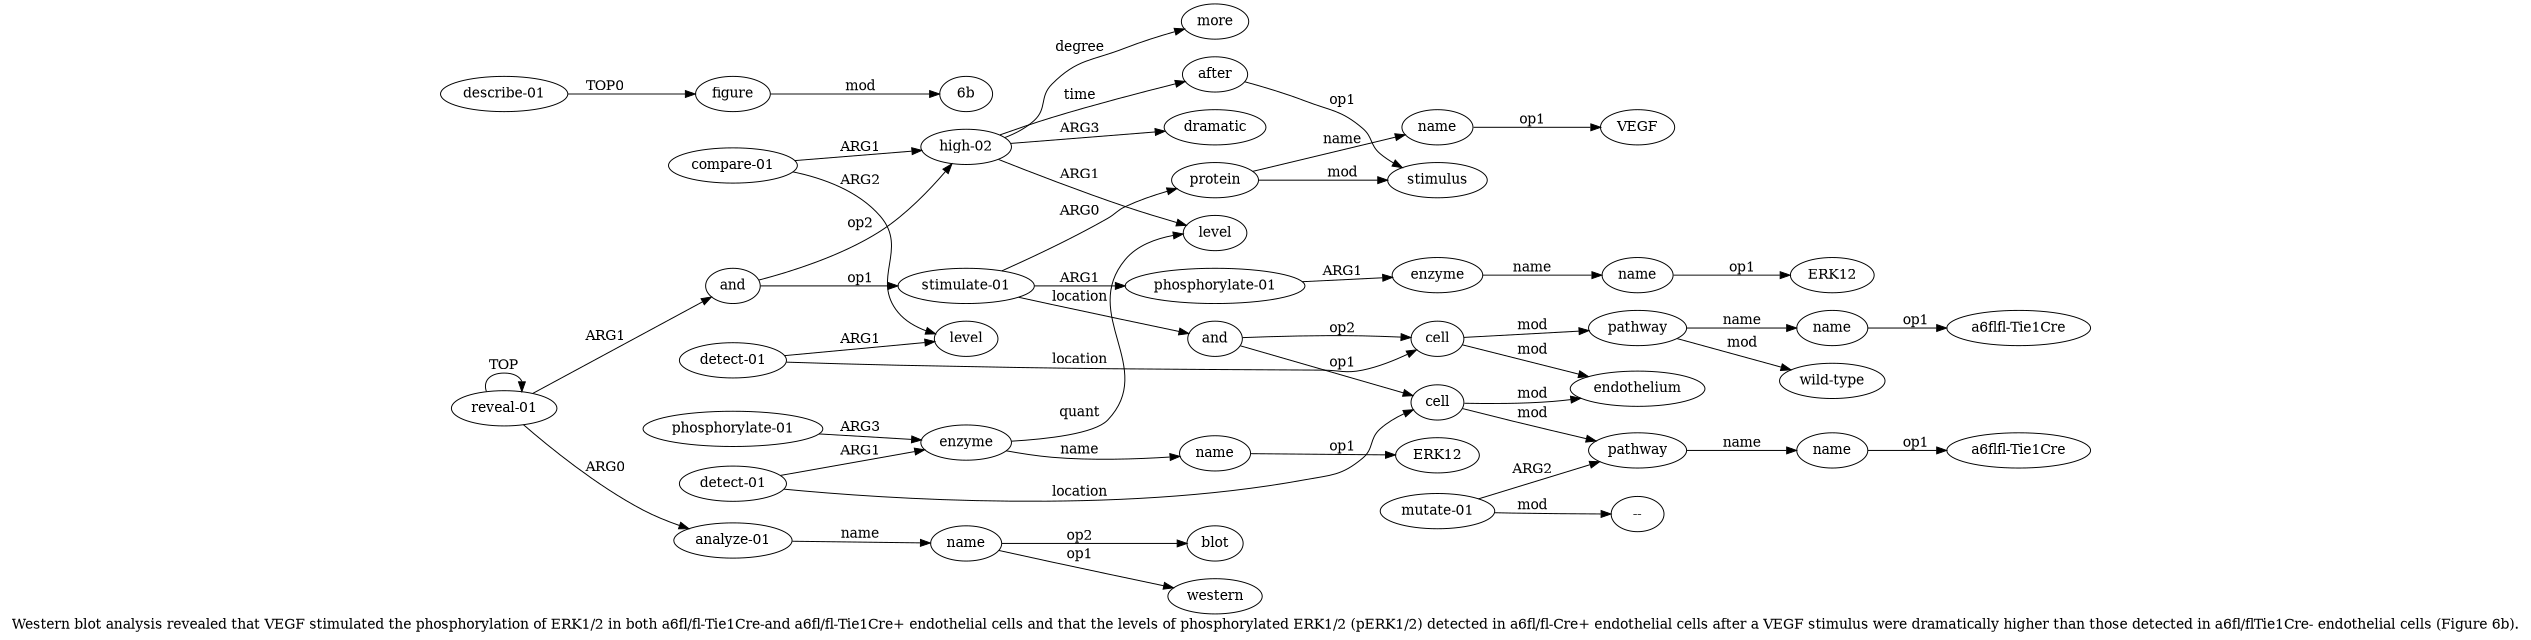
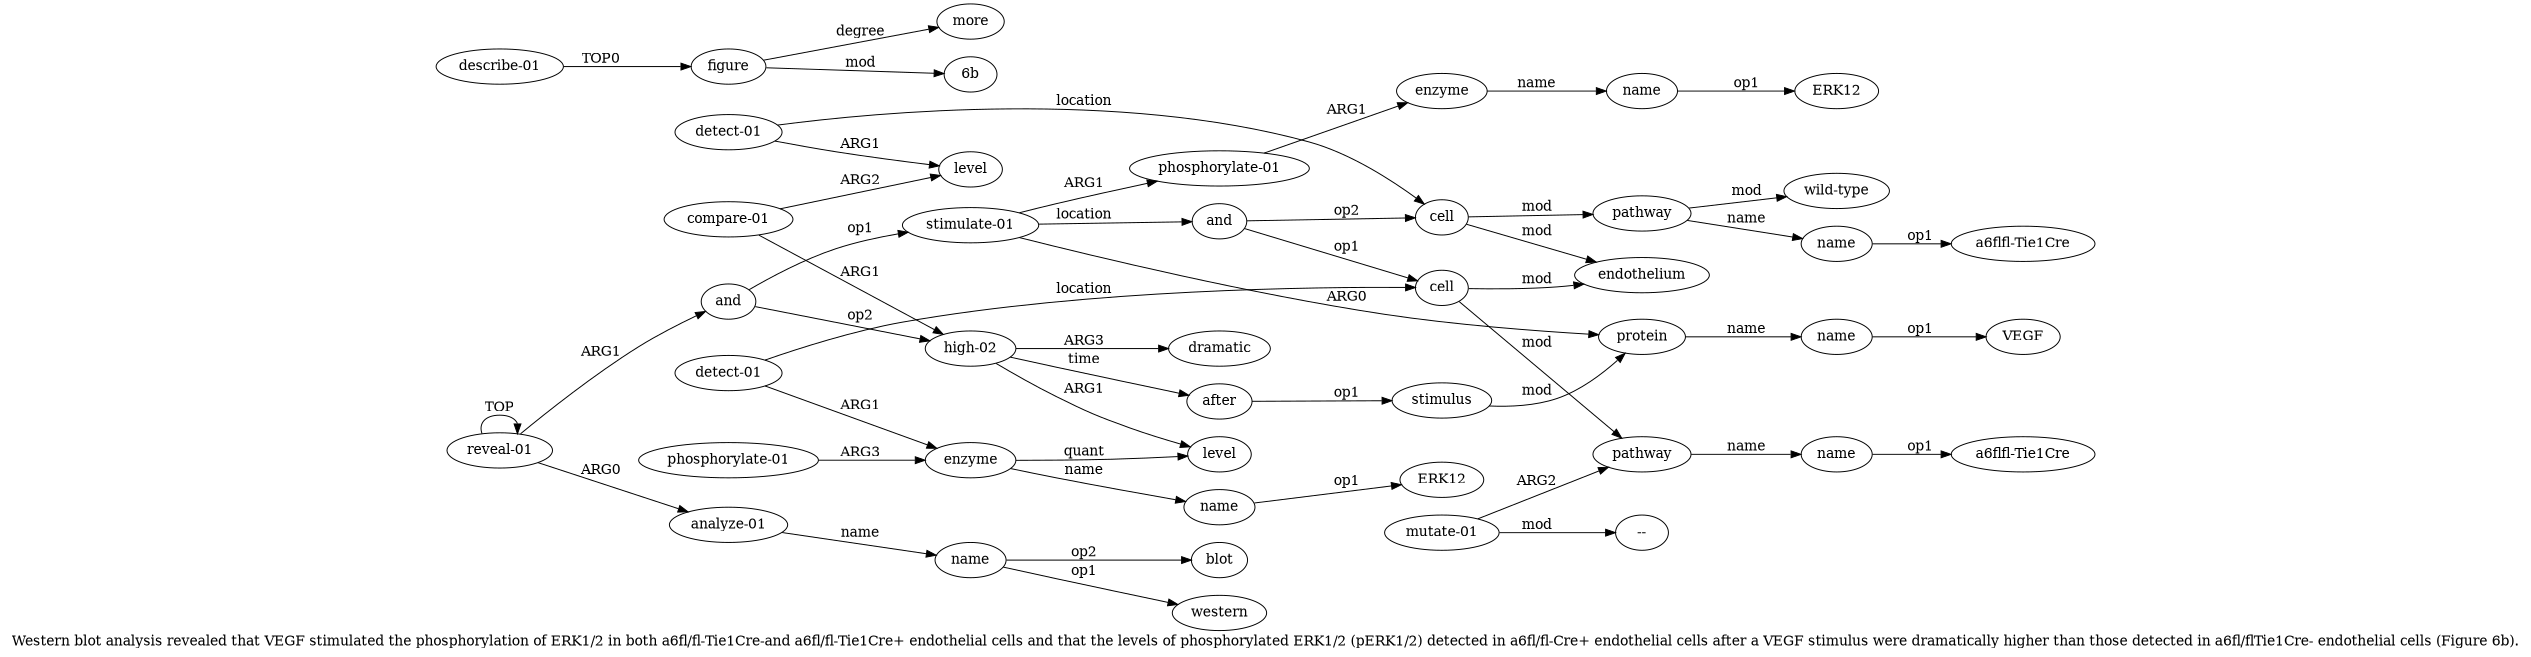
edge "high-02" -> "more": now "figure" -> "more"
edge "protein" -> "stimulus": reversed
